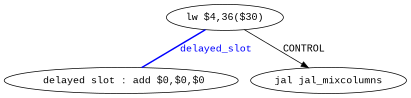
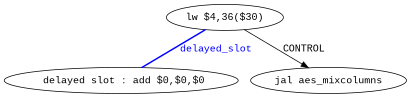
node "jal jal_mixcolumns": label "jal jal_mixcolumns" -> "jal aes_mixcolumns"
